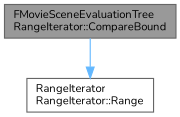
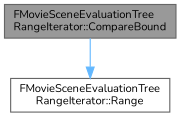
node "RangeIterator RangeIterator::Range": label "RangeIterator RangeIterator::Range" -> "FMovieSceneEvaluationTree RangeIterator::Range"
